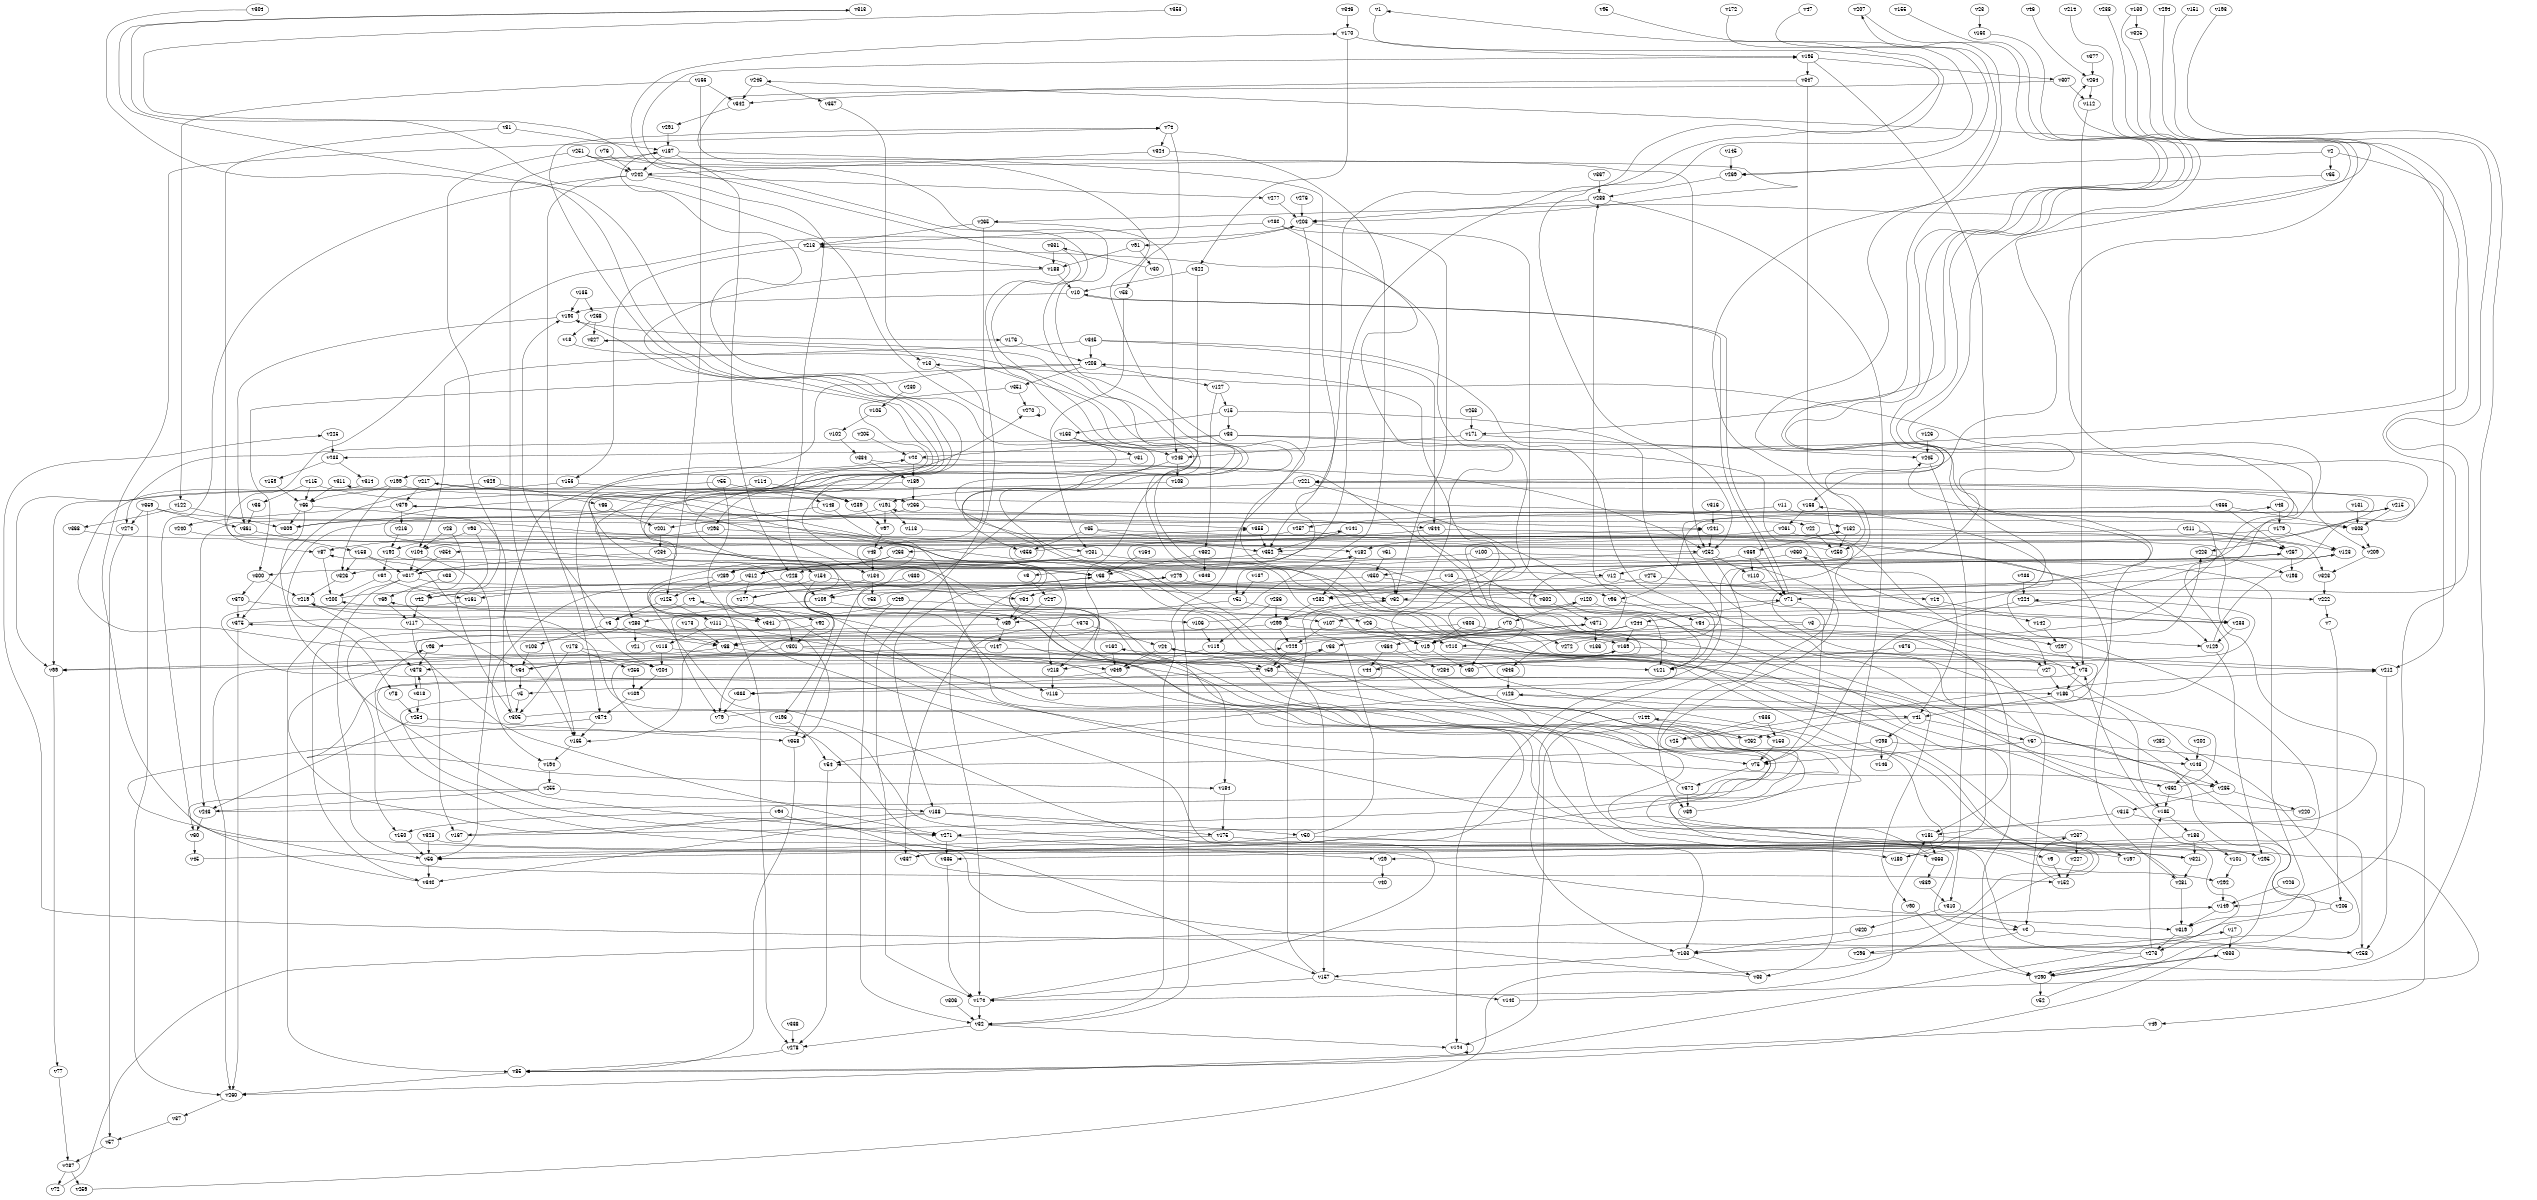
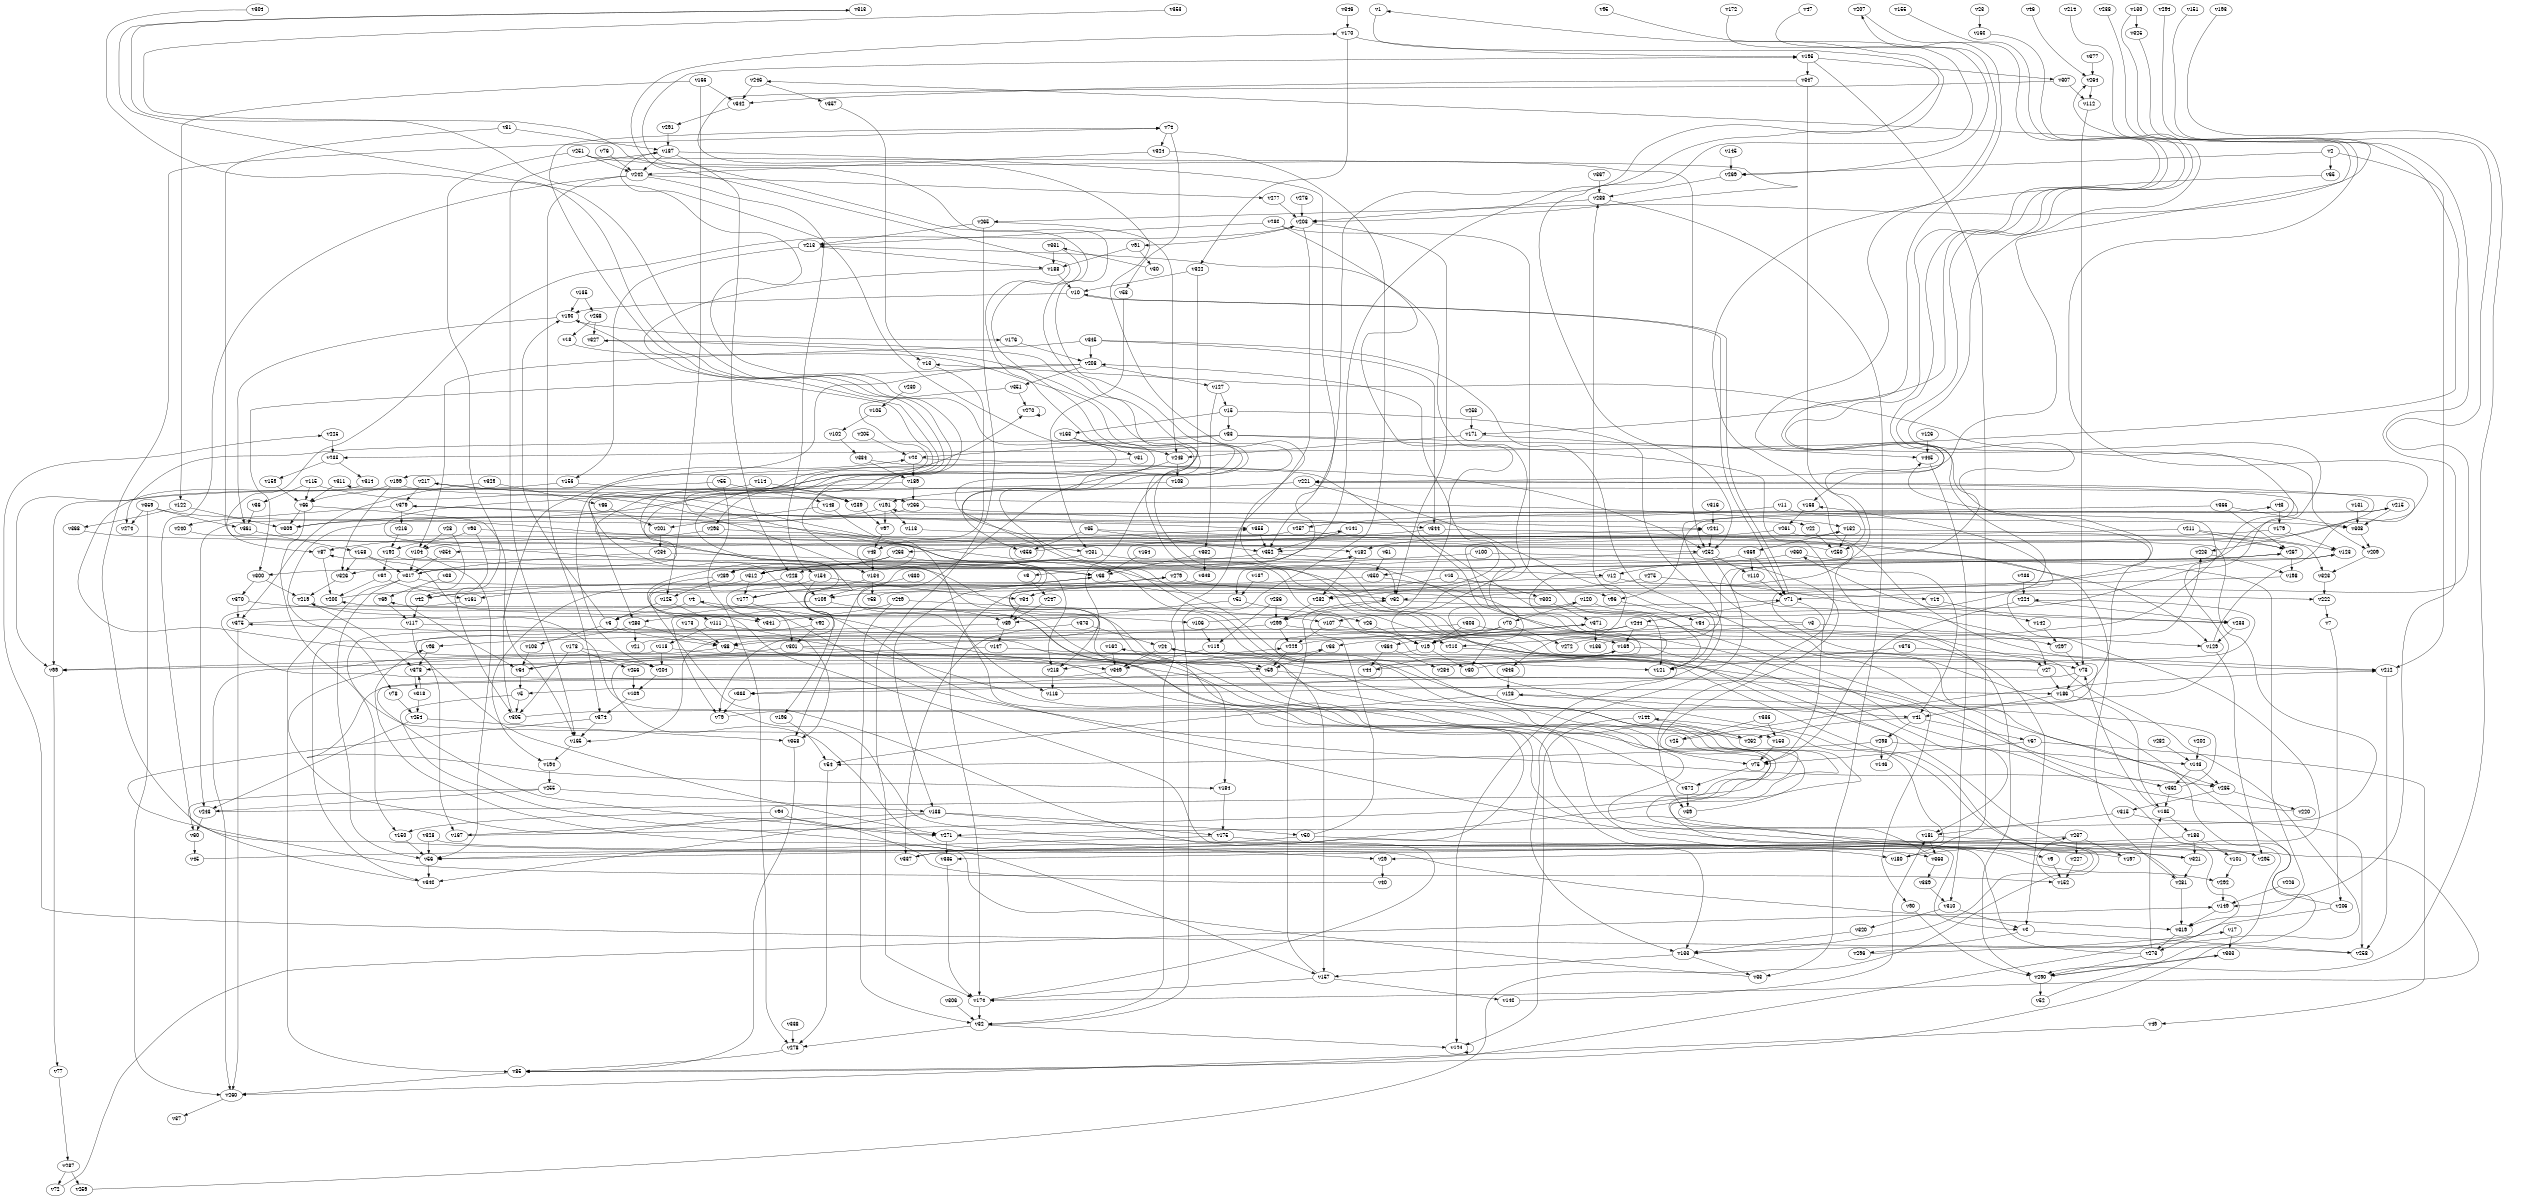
node "v245": label "v245" -> "v445"
node "v57": removed
